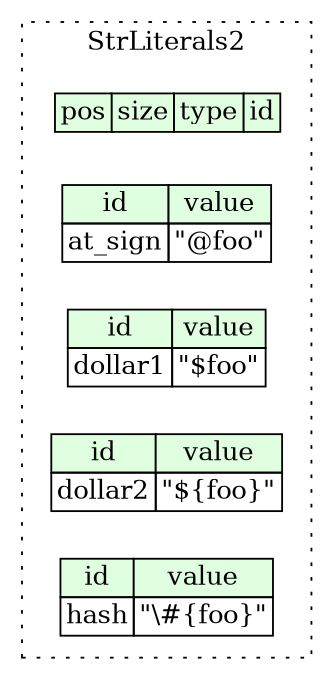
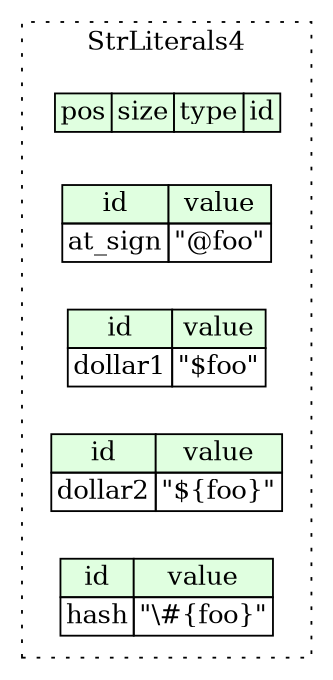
cluster "StrLiterals2": label "StrLiterals2" -> "StrLiterals4"
